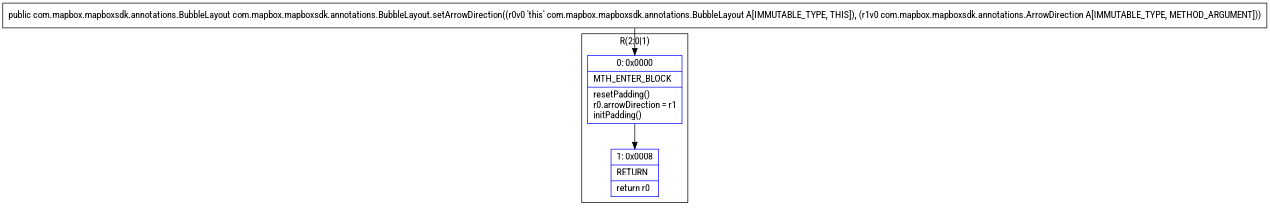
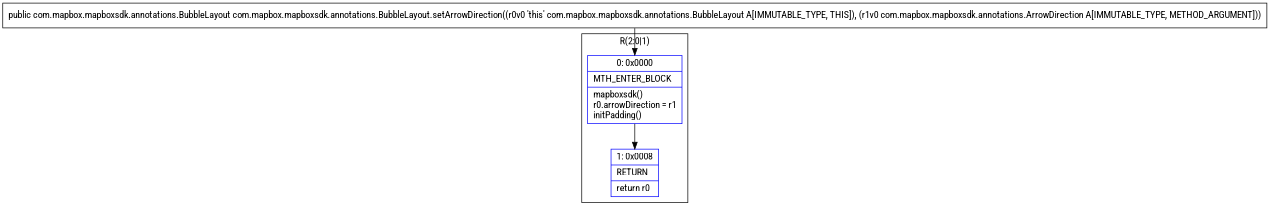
node "0: 0x0000": text "resetPadding()" -> "mapboxsdk()"
